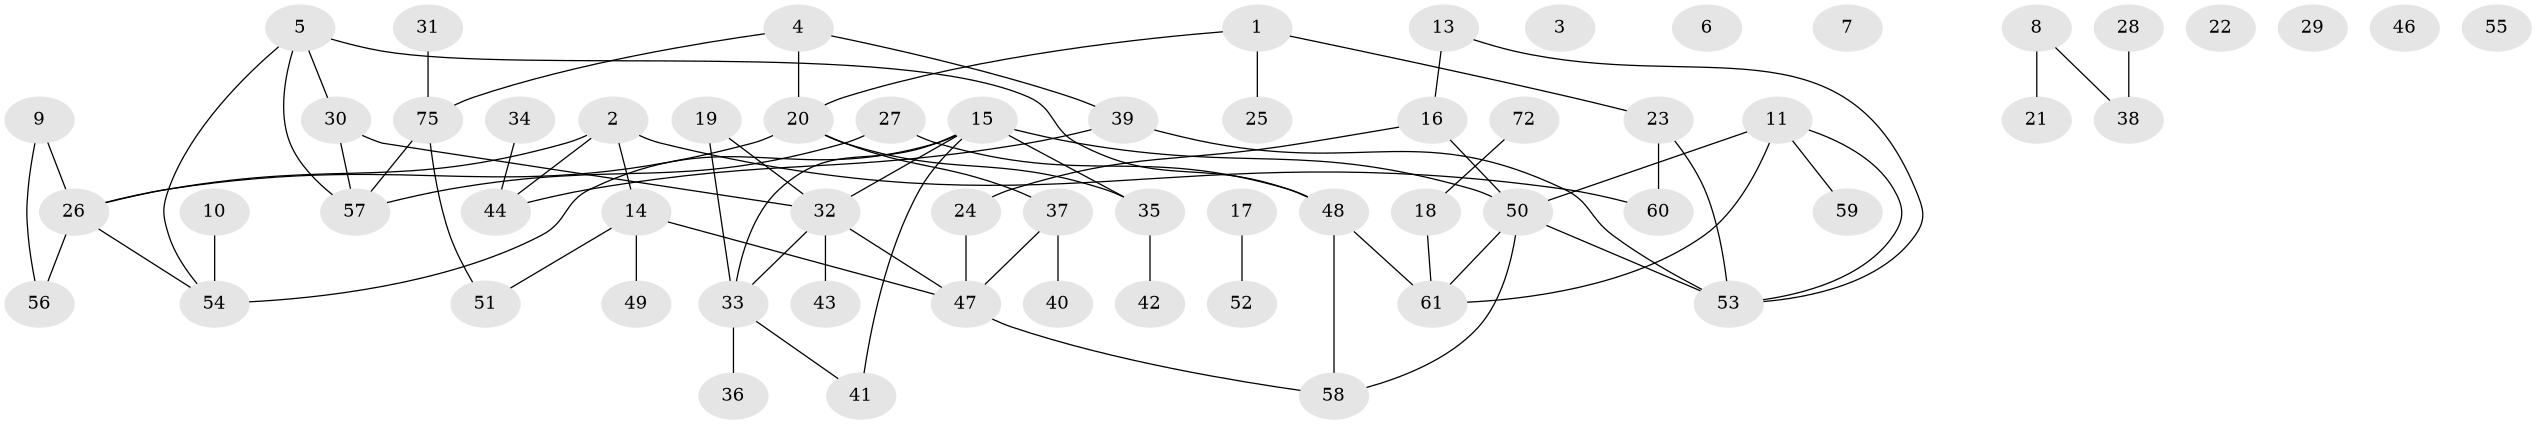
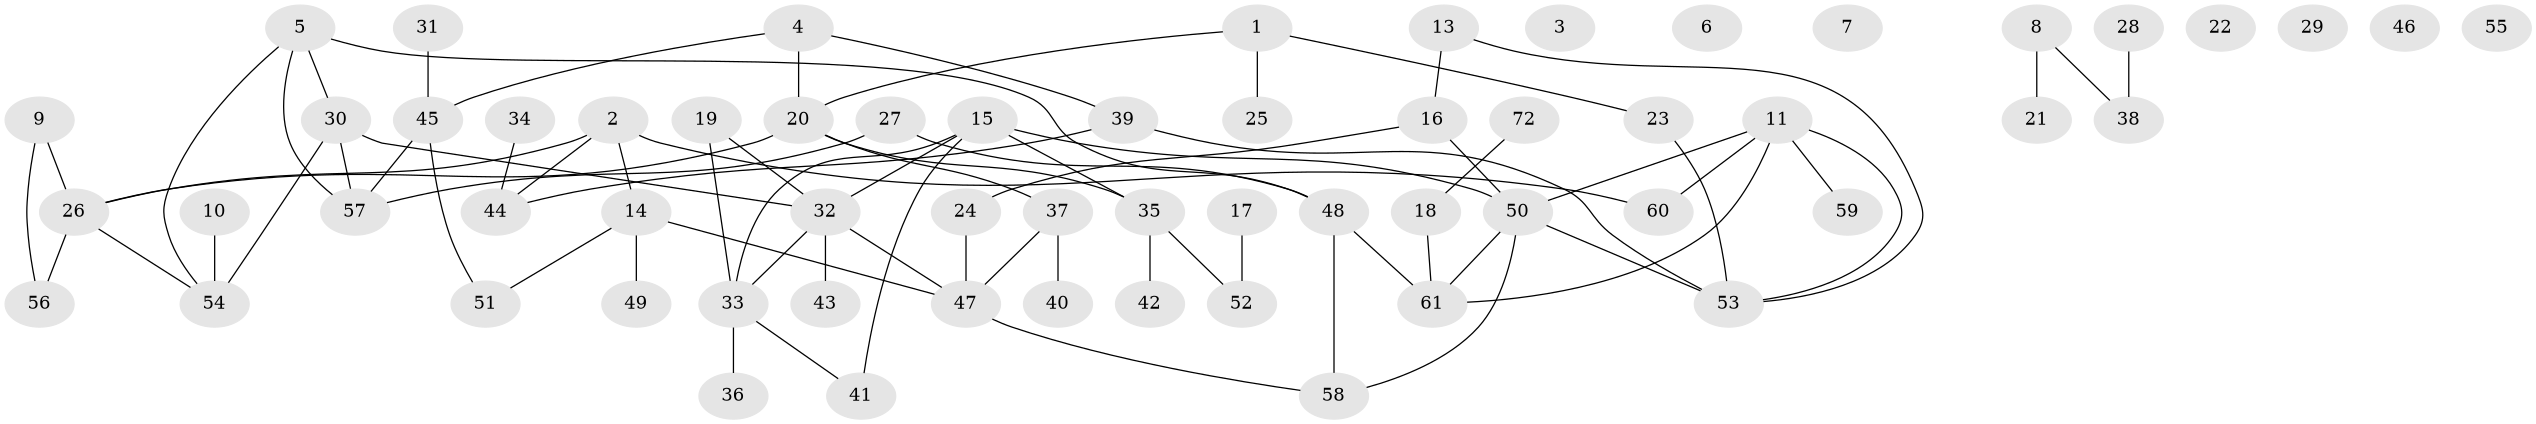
node "75": label "75" -> "45"
edge "23" -- "60": now "11" -- "60"
edge "15" -- "54": now "30" -- "54"
edge "35" -- "52": added
